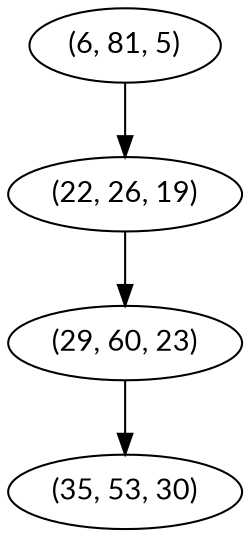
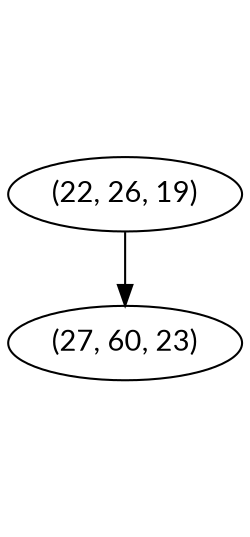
node "(6, 81, 5)": removed
node "(29, 60, 23)": label "(29, 60, 23)" -> "(27, 60, 23)"
node "(35, 53, 30)": removed
